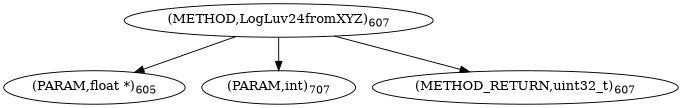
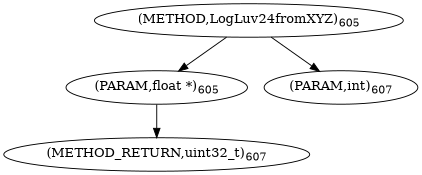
node "(METHOD,LogLuv24fromXYZ)": text "607" -> "605"
edge "(METHOD,LogLuv24fromXYZ)" -> "(METHOD_RETURN,uint32_t)": now "(PARAM,float *)" -> "(METHOD_RETURN,uint32_t)"
node "(PARAM,int)": text "707" -> "607"
